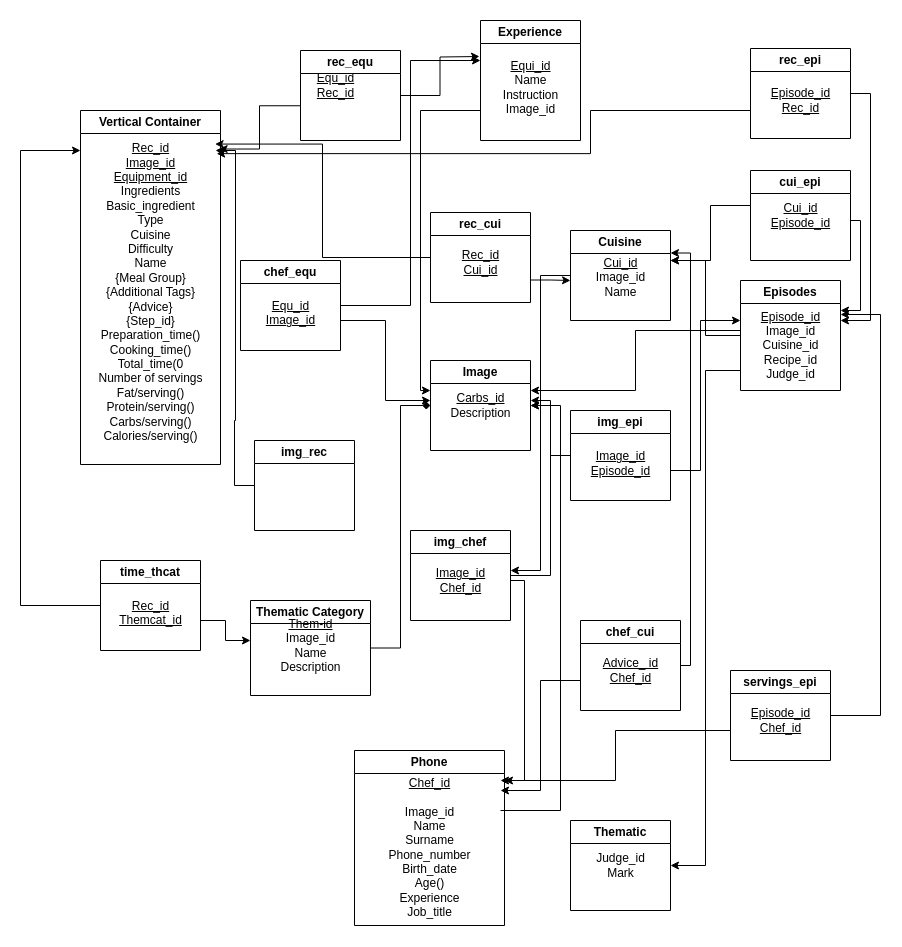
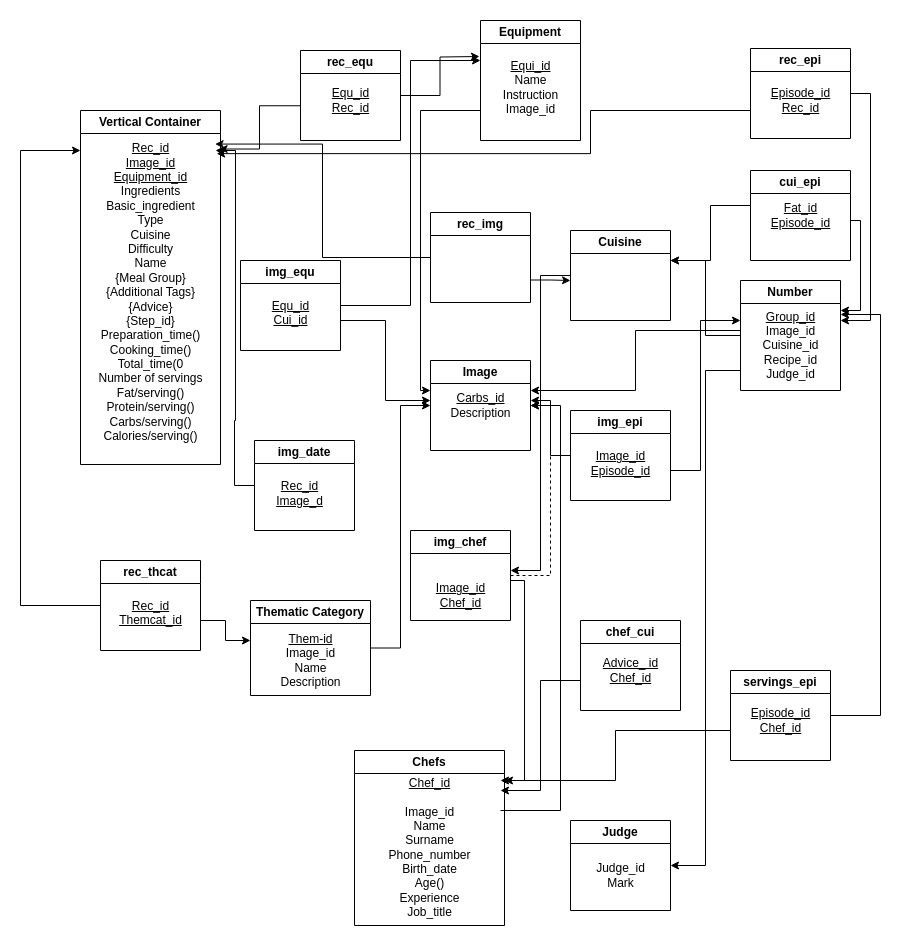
node "Experience": label "Experience" -> "Equipment"
node "Equ_id Rec_id": moved (336, 86) -> (351, 101)
node "Cui_id Episode_id": label "Cui_id Episode_id" -> "Fat_id Episode_id"
node "rec_cui": label "rec_cui" -> "rec_img"
node "Rec_id Cui_id": removed
node "chef_equ": label "chef_equ" -> "img_equ"
node "Cui_id Image_id Name": removed
node "Episodes": label "Episodes" -> "Number"
node "Equ_id Image_id": label "Equ_id Image_id" -> "Equ_id Cui_id"
node "Episode_id Image_id Cuisine_id Recipe_id Judge_id": label "Episode_id Image_id Cuisine_id Recipe_id Judge_id" -> "Group_id Image_id Cuisine_id Recipe_id Judge_id"
edge "Thematic Category" -> "Image": arrowhead diamond -> classic
node "img_rec": label "img_rec" -> "img_date"
edge "chef_cui" -> "Cuisine": removed
node "Rec_id Image_d": added
edge "img_chef" -> "Image": style solid -> dashed
node "time_thcat": label "time_thcat" -> "rec_thcat"
node "Image_id Chef_id": moved (461, 581) -> (461, 596)
node "Them-id Image_id Name Description": moved (311, 646) -> (311, 661)
node "Phone": label "Phone" -> "Chefs"
node "Thematic": label "Thematic" -> "Judge"
node "Judge_id Mark": moved (621, 866) -> (621, 876)
